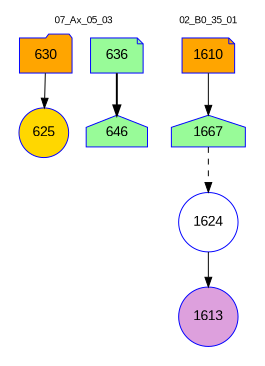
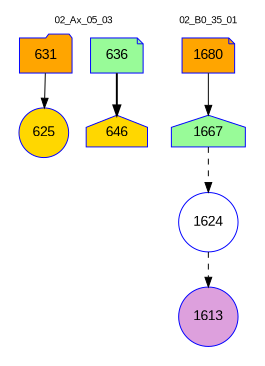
cluster "07_Ax_05_03": label "07_Ax_05_03" -> "02_Ax_05_03"
node "630": label "630" -> "631"
node "1610": label "1610" -> "1680"
node "646": fillcolor palegreen -> gold
edge "1624" -> "1613": style solid -> dashed
